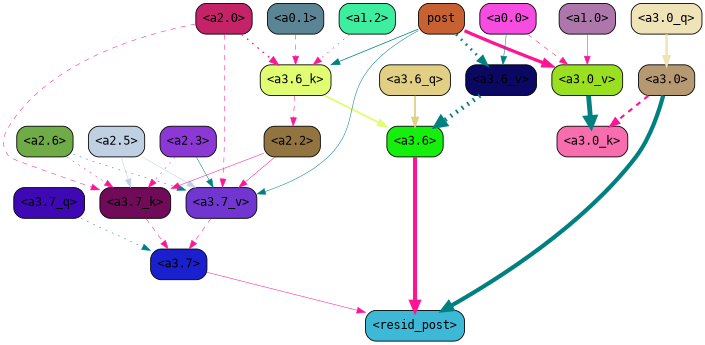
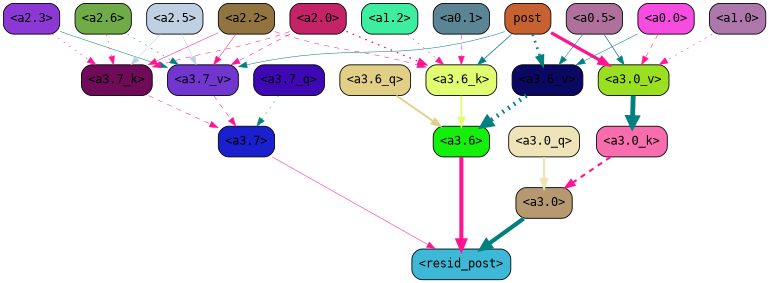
node "<a0.5>": added
edge "<a1.0>" -> "<a3.0_v>": style bold -> dotted
edge "<a3.6_k>" -> "<a2.2>": reversed
edge "<a3.0>" -> "<a3.0_k>": reversed
